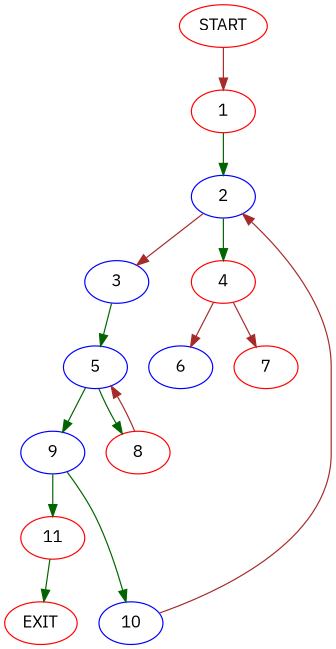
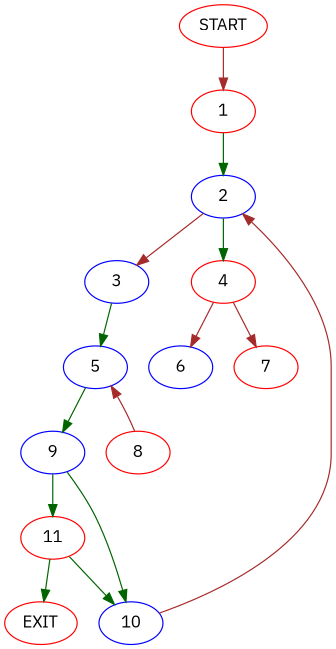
edge "5" -> "8": removed
edge "11" -> "10": added
